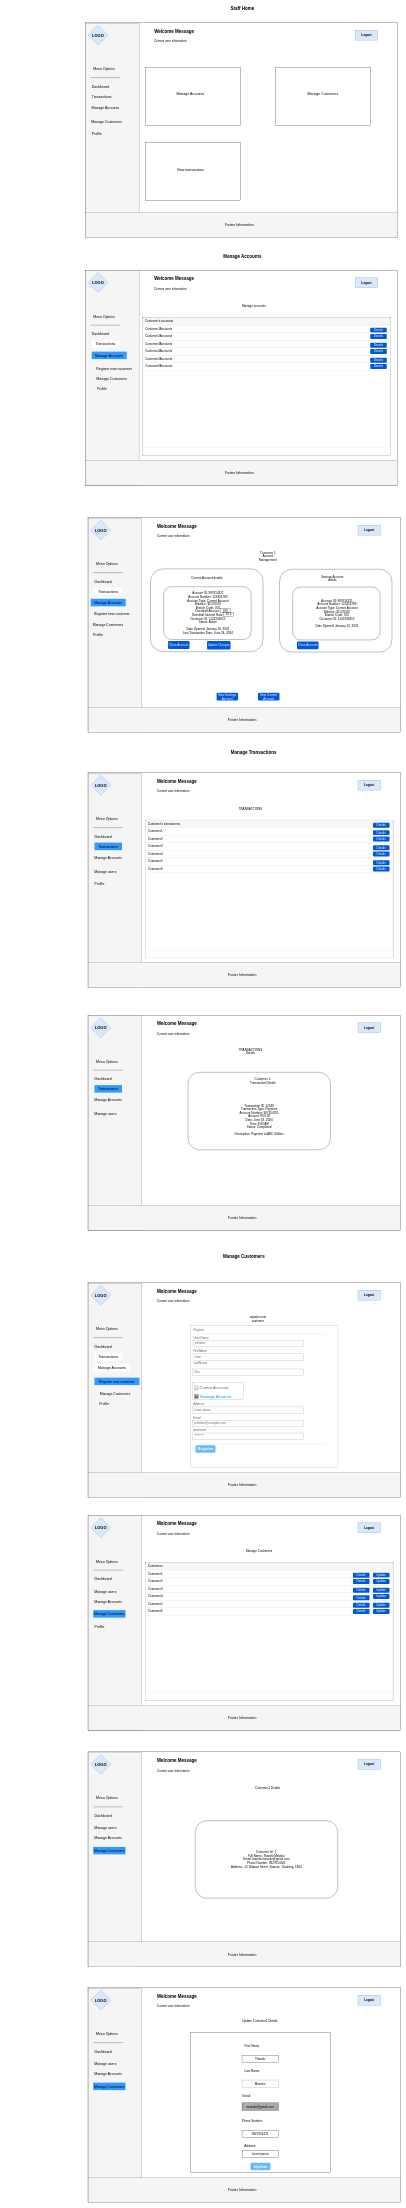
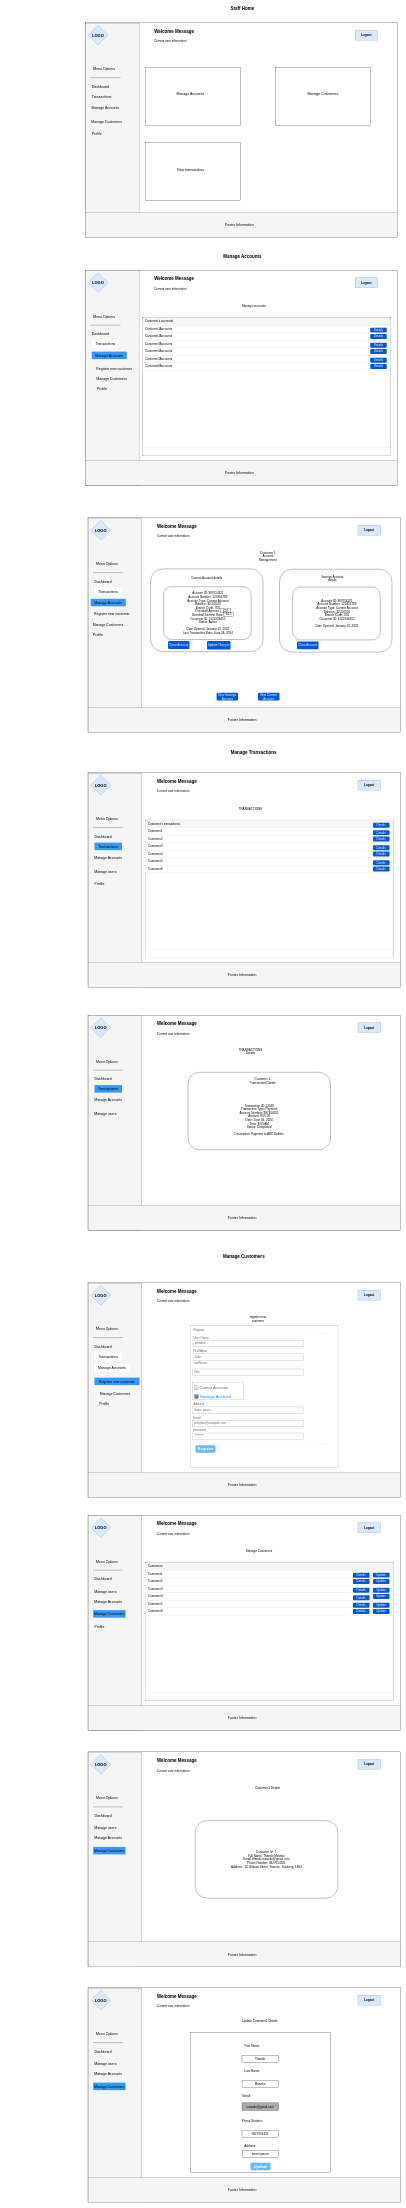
node "Maseko": style dashed -> solid
